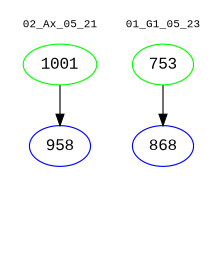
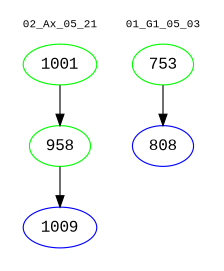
cluster "01_G1_05_23": label "01_G1_05_23" -> "01_G1_05_03"
node "958": color blue -> green
node "868": label "868" -> "808"
node "1009": added
